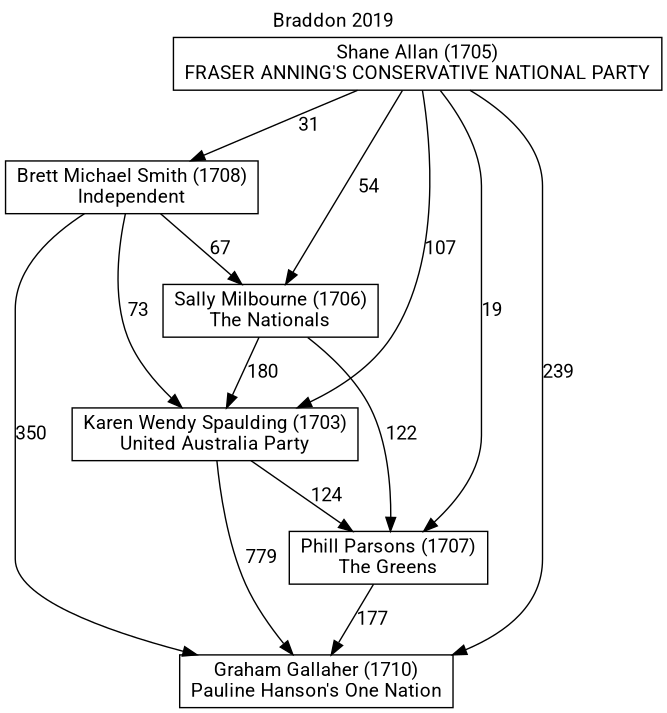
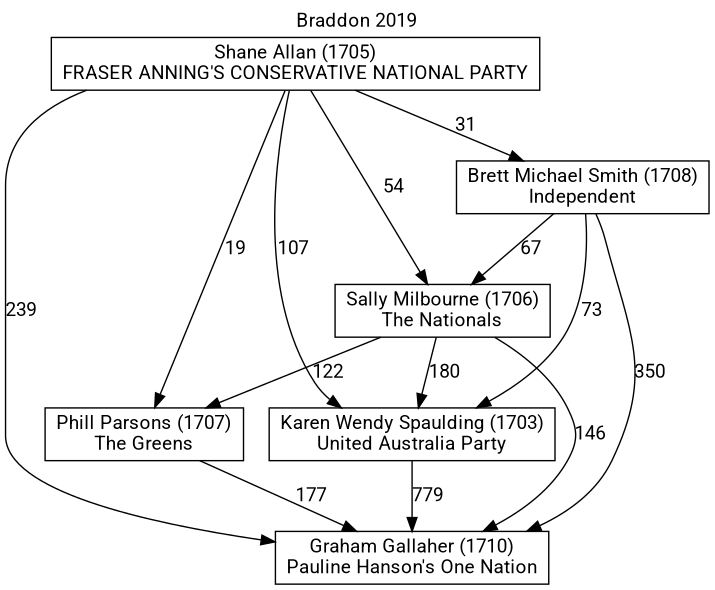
edge "Sally Milbourne (1706) The Nationals" -> "Graham Gallaher (1710) Pauline Hanson's One Nation": added, label "146"
edge "Karen Wendy Spaulding (1703) United Australia Party" -> "Phill Parsons (1707) The Greens": removed, label "124"
